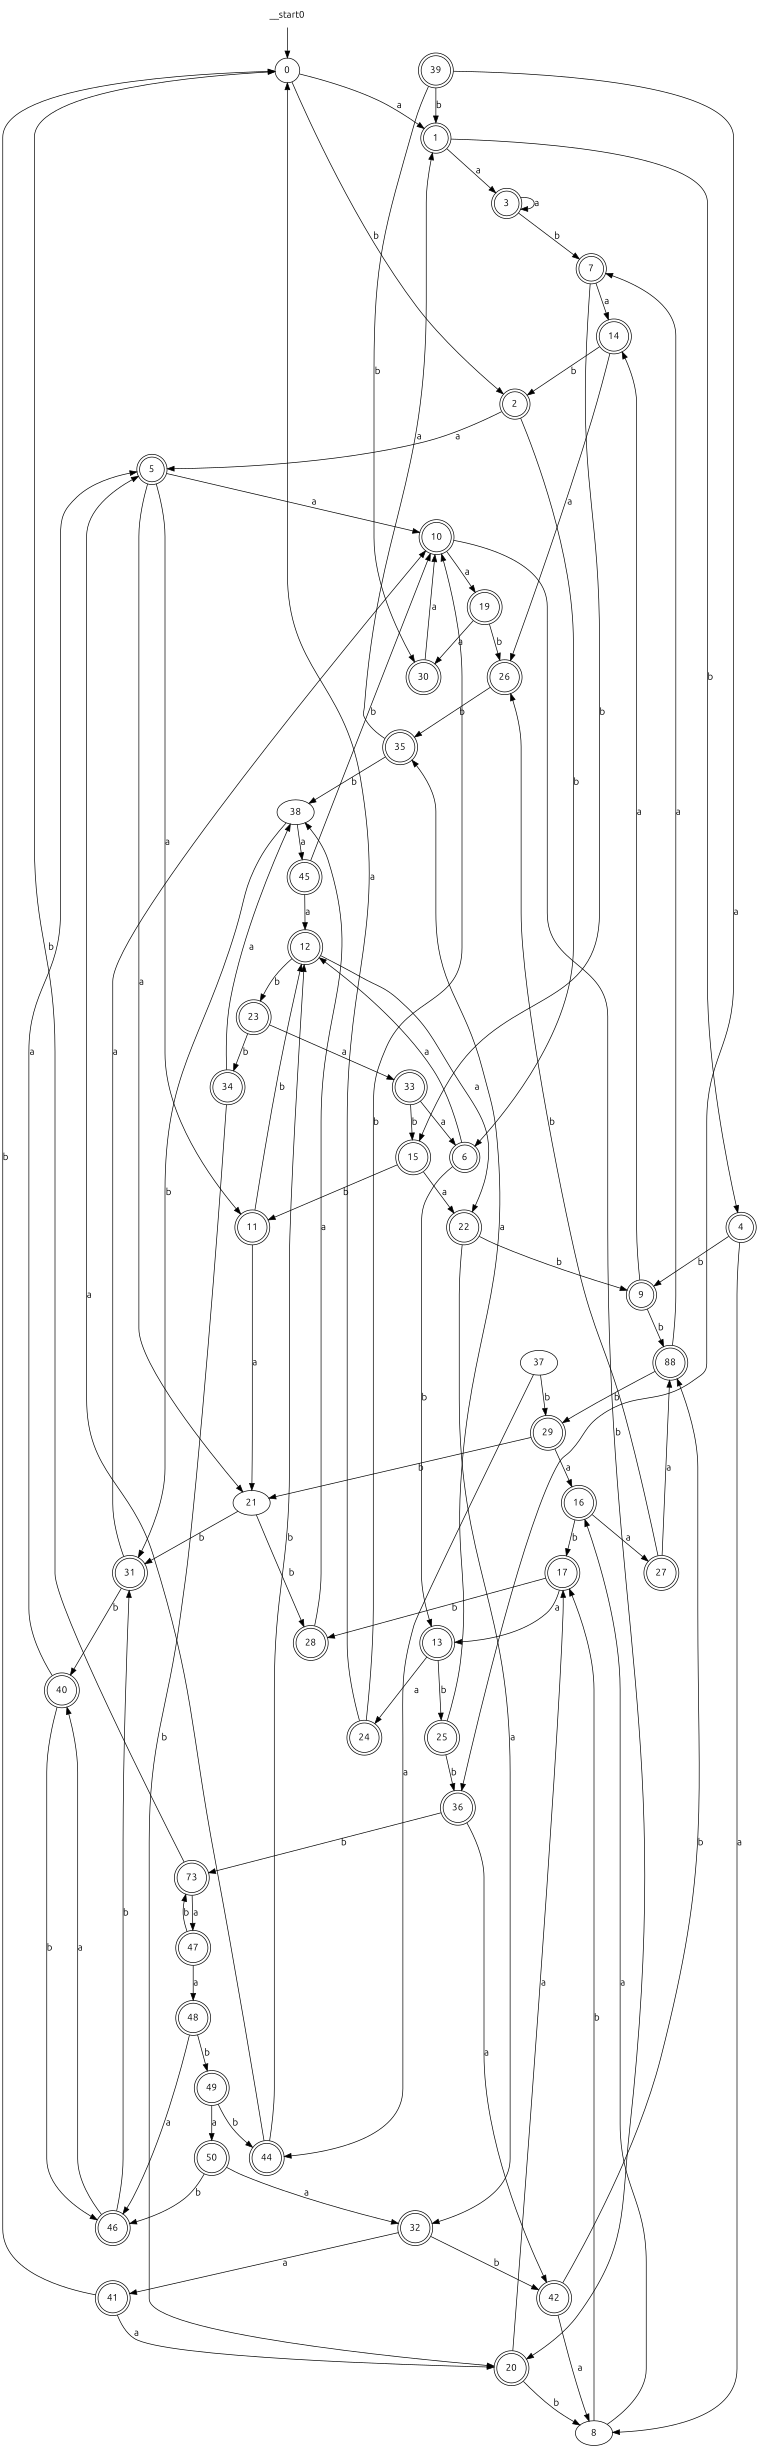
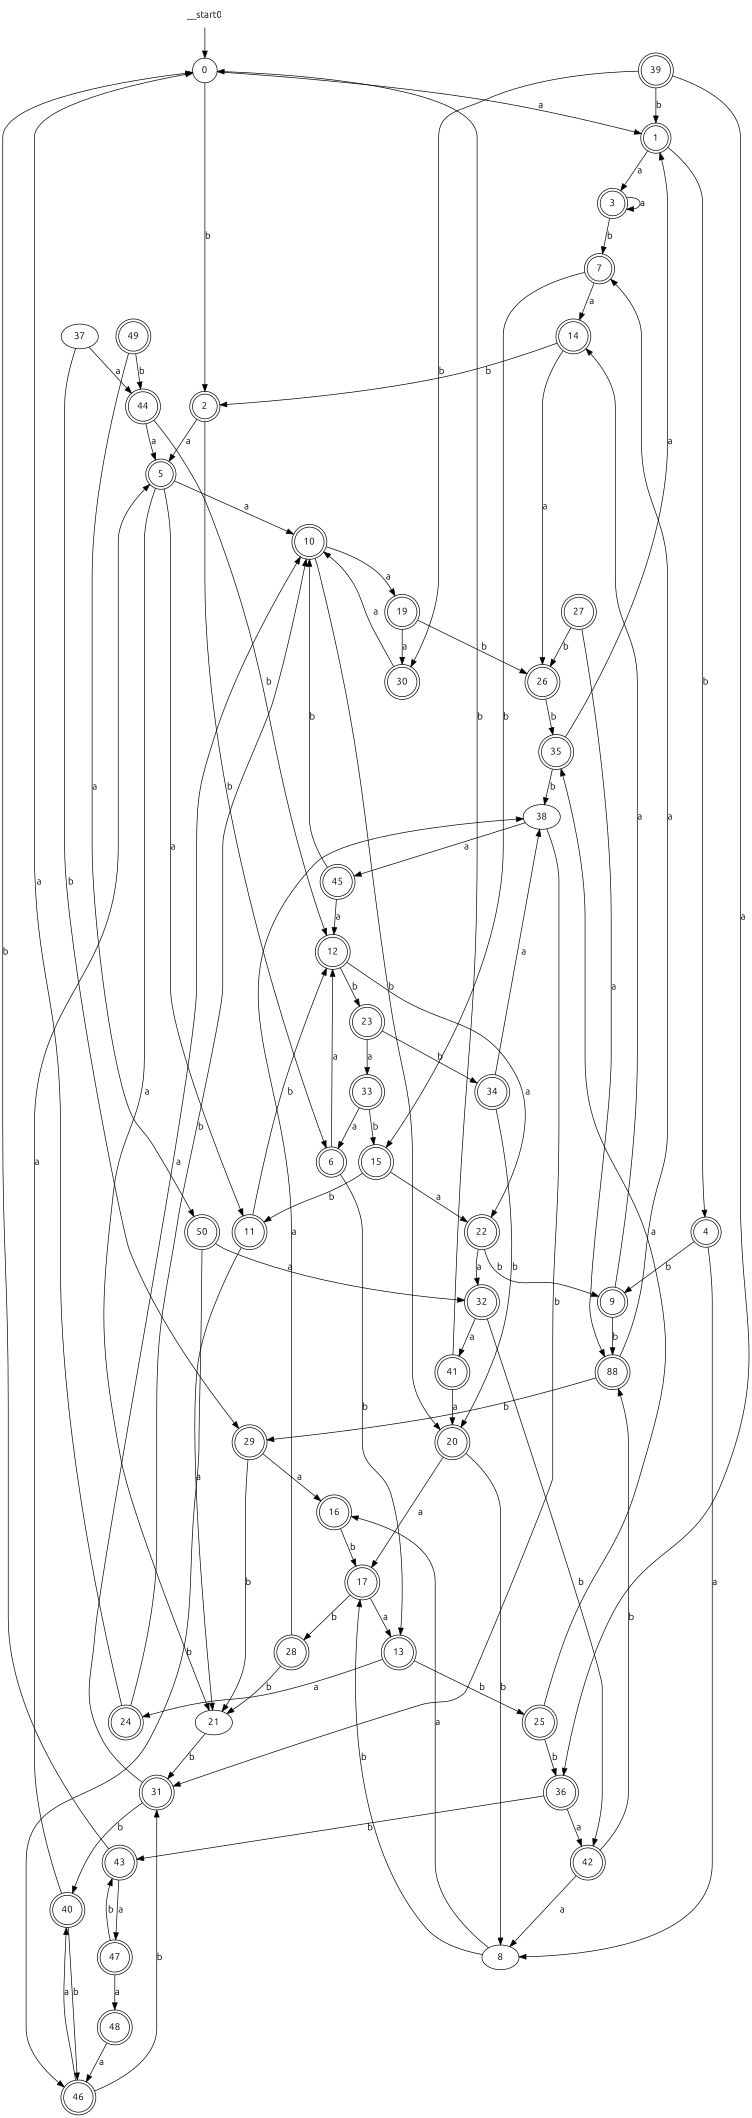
edge "16" -> "27": removed, label "a"
edge "21" -> "28": reversed
node "73": label "73" -> "43"
edge "48" -> "49": removed, label "b"
